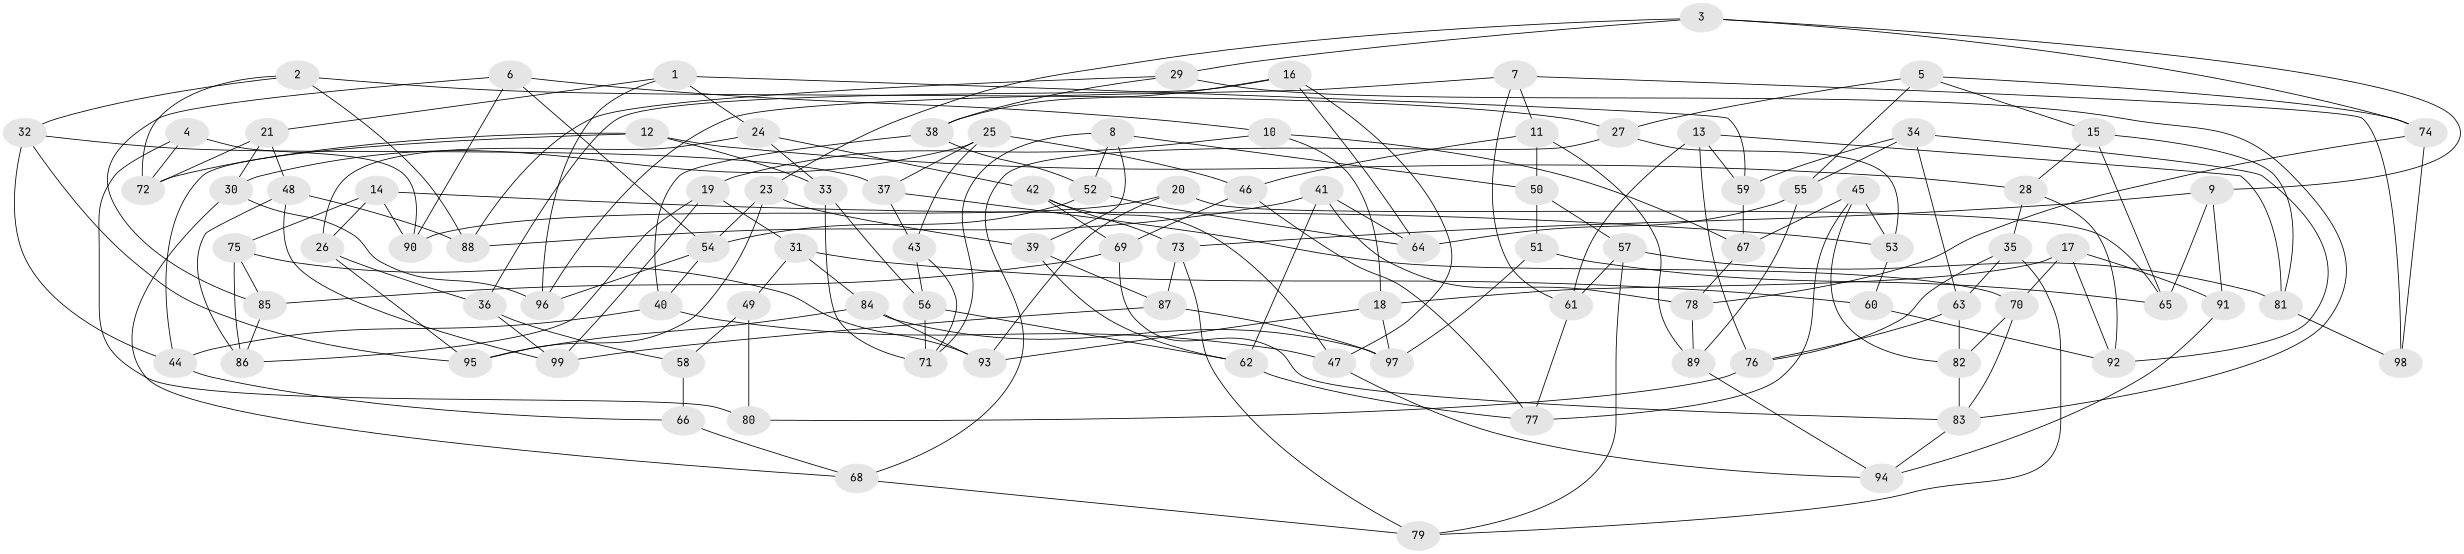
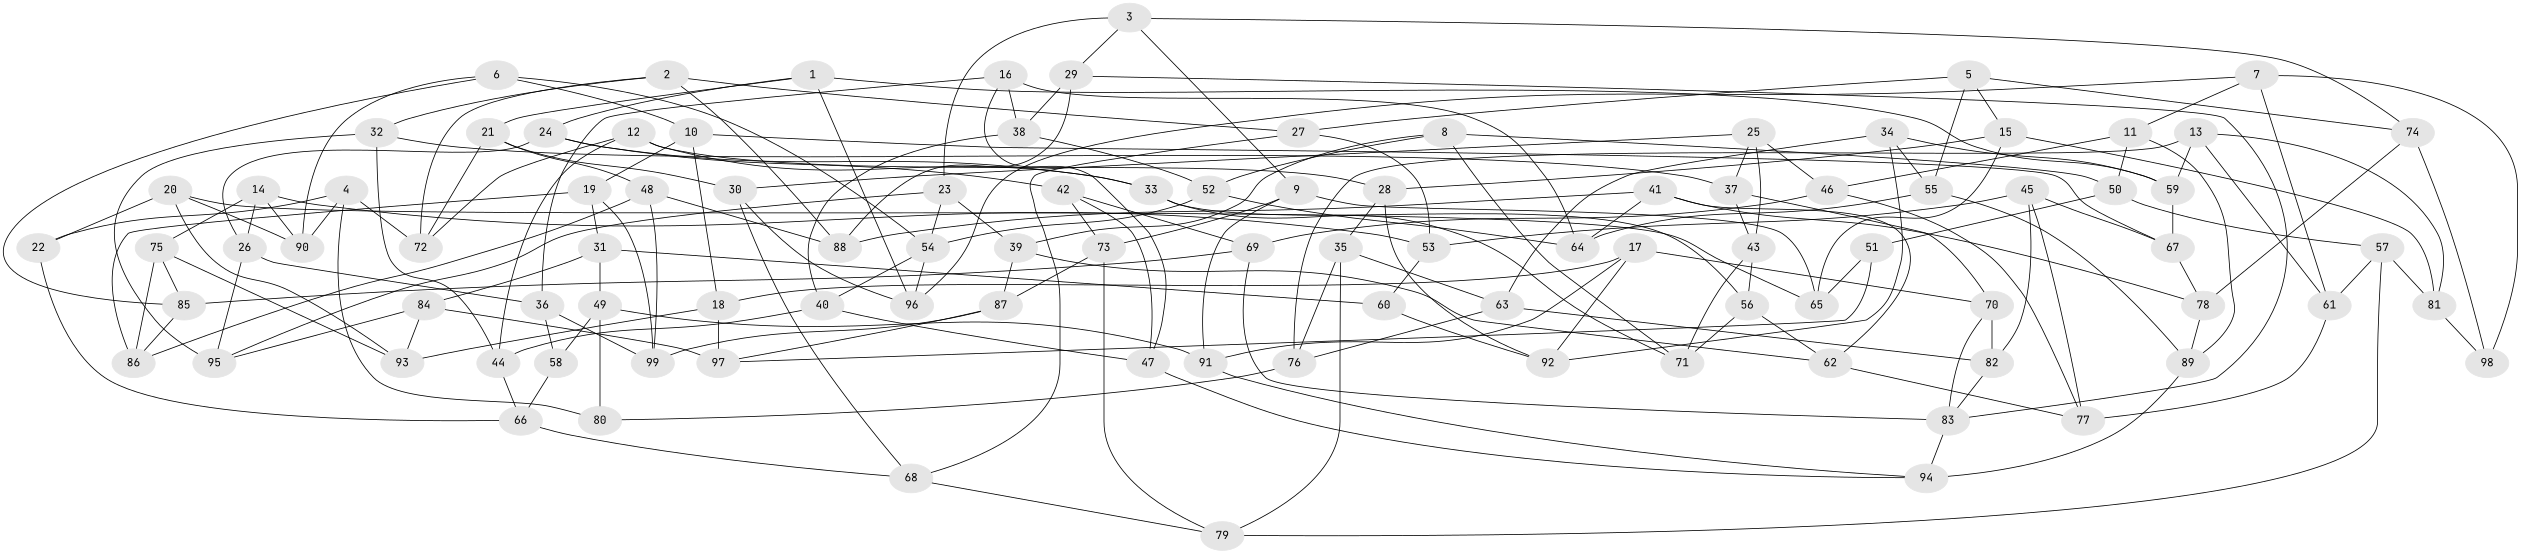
node "22": added
edge "49" -- "91": added
